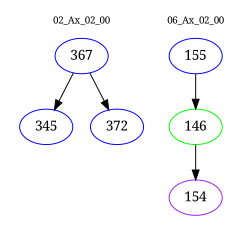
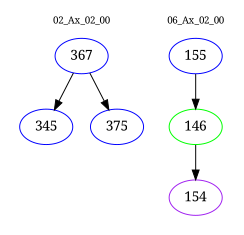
node "372": label "372" -> "375"
